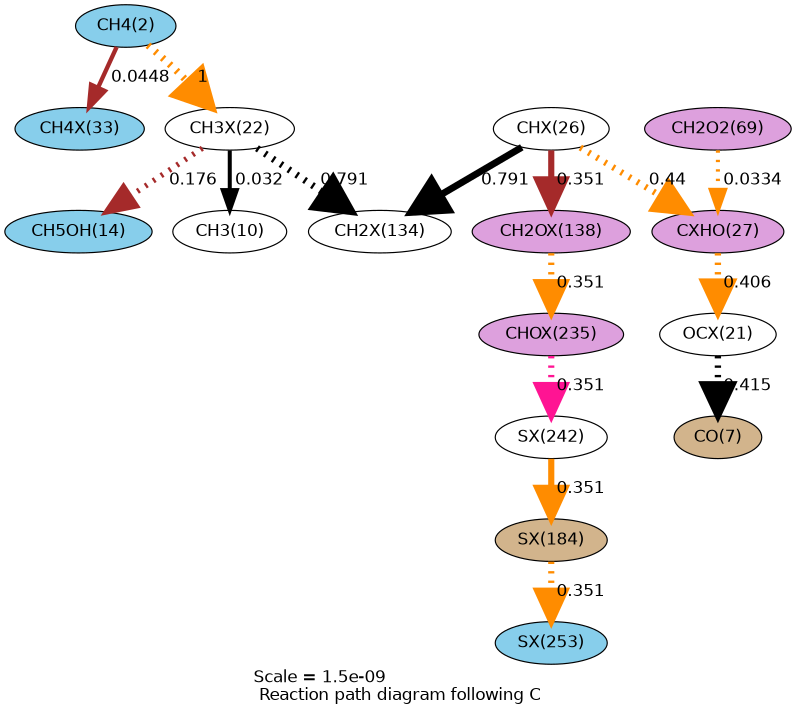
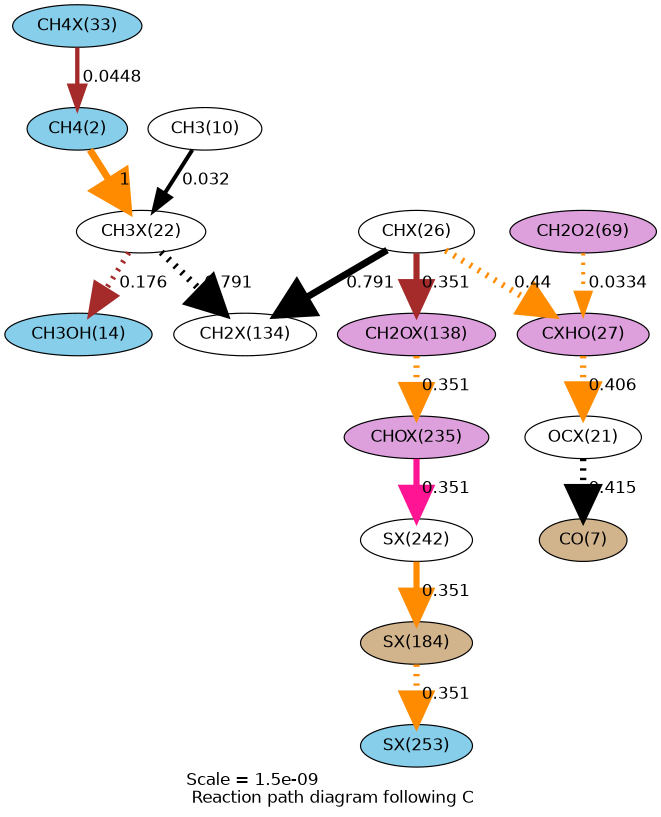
edge "CH4(2)" -> "CH3X(22)": style dotted -> solid
edge "CH4(2)" -> "CH4X(33)": reversed
edge "CH3X(22)" -> "CH3(10)": reversed
node "CH5OH(14)": label "CH5OH(14)" -> "CH3OH(14)"
edge "CHOX(235)" -> "SX(242)": style dotted -> solid
